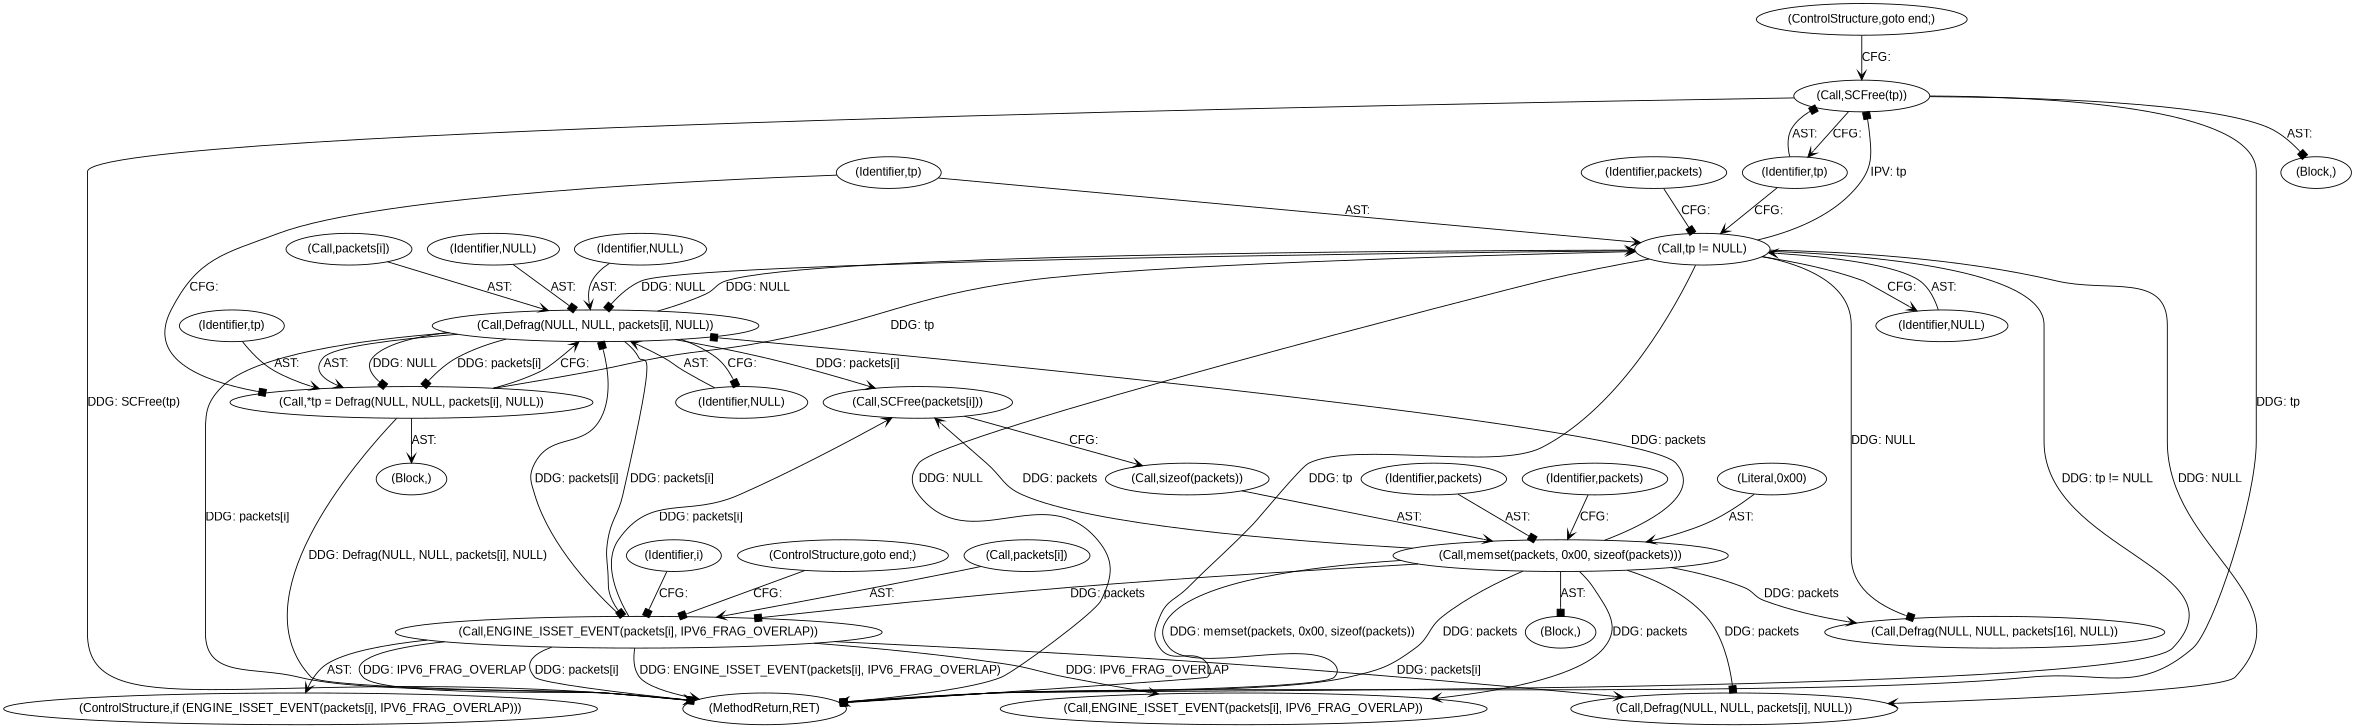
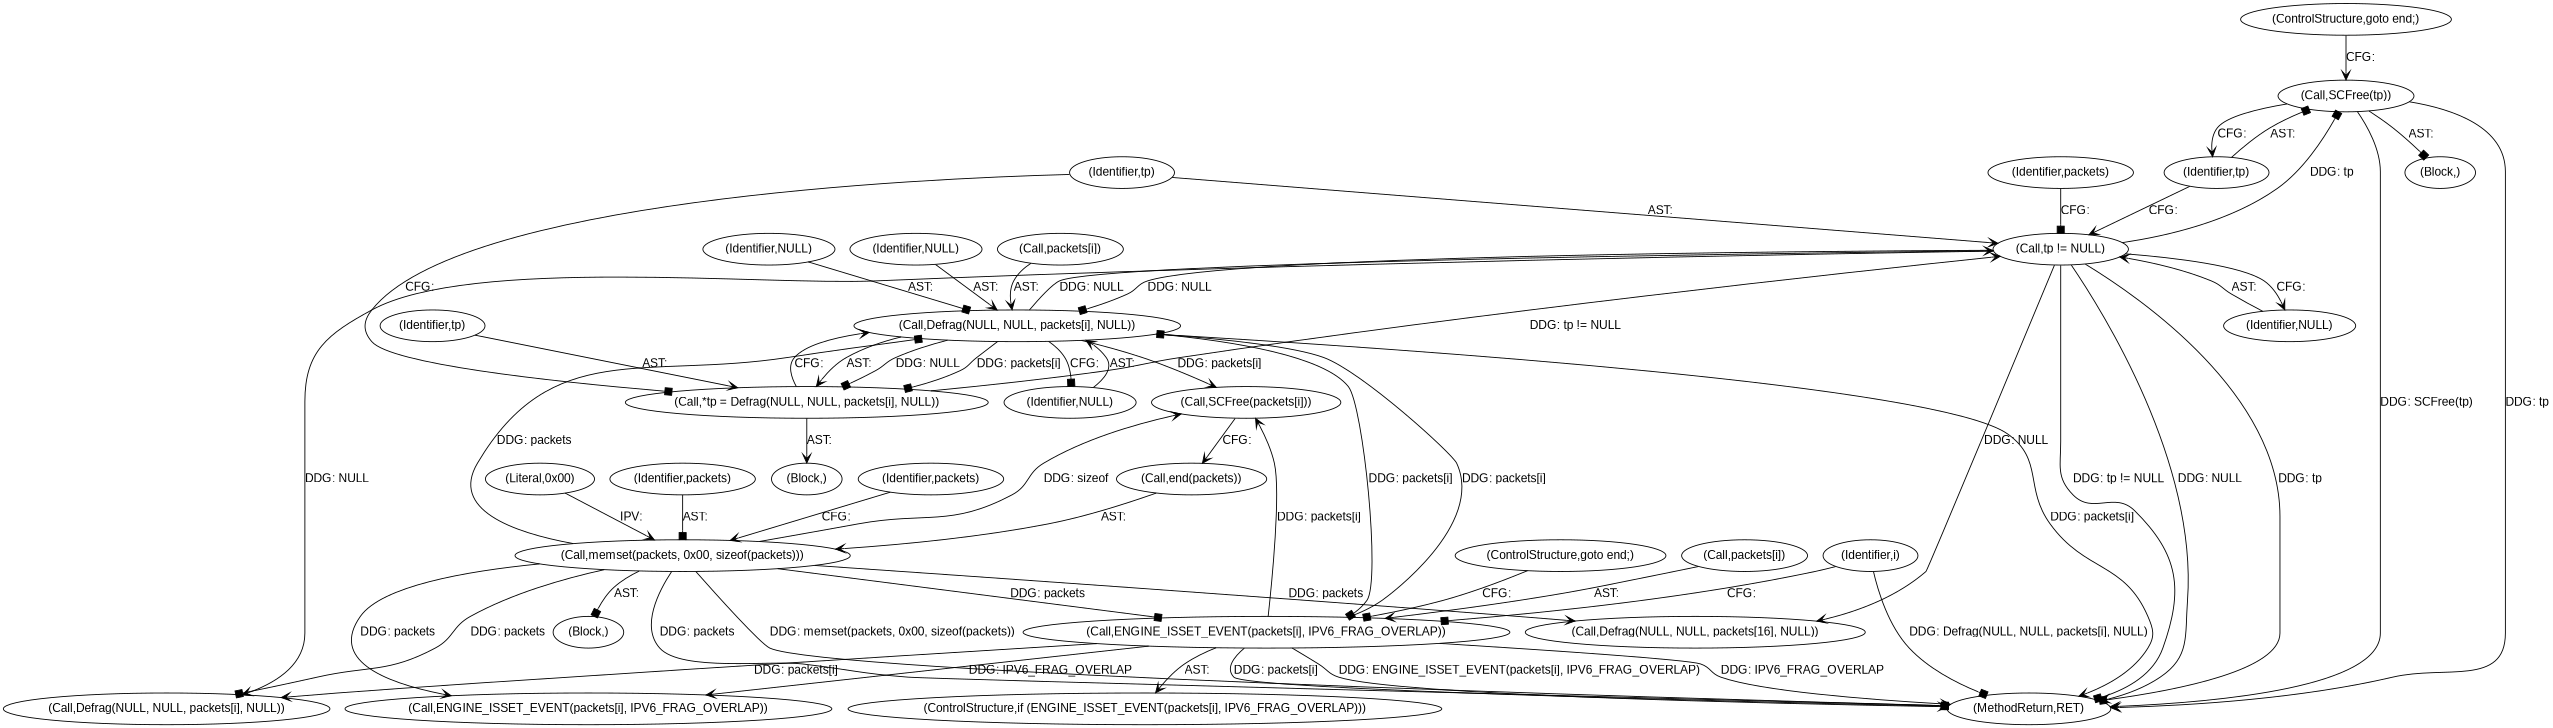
edge "(Call,tp != NULL)" -> "(Call,SCFree(tp))": label "IPV: tp" -> "DDG: tp"
edge "(Call,*tp = Defrag(NULL, NULL, packets[i], NULL))" -> "(Call,tp != NULL)": label "DDG: tp" -> "DDG: tp != NULL"
edge "(Call,tp != NULL)" -> "(Call,Defrag(NULL, NULL, packets[16], NULL))": arrowhead box -> vee
edge "(Call,memset(packets, 0x00, sizeof(packets)))" -> "(Call,SCFree(packets[i]))": label "DDG: packets" -> "DDG: sizeof"
node "(Call,sizeof(packets))": label "(Call,sizeof(packets))" -> "(Call,end(packets))"
edge "(Literal,0x00)" -> "(Call,memset(packets, 0x00, sizeof(packets)))": label "AST: " -> "IPV: "
edge "(Call,*tp = Defrag(NULL, NULL, packets[i], NULL))" -> "(MethodReturn,RET)": now "(Identifier,i)" -> "(MethodReturn,RET)"
